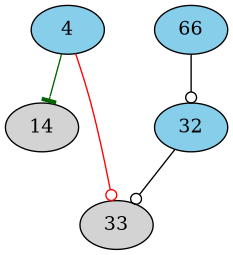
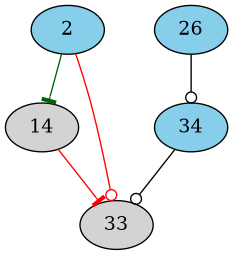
node "4": label "4" -> "2"
node "66": label "66" -> "26"
node "32": label "32" -> "34"
edge "14" -> "33": added
